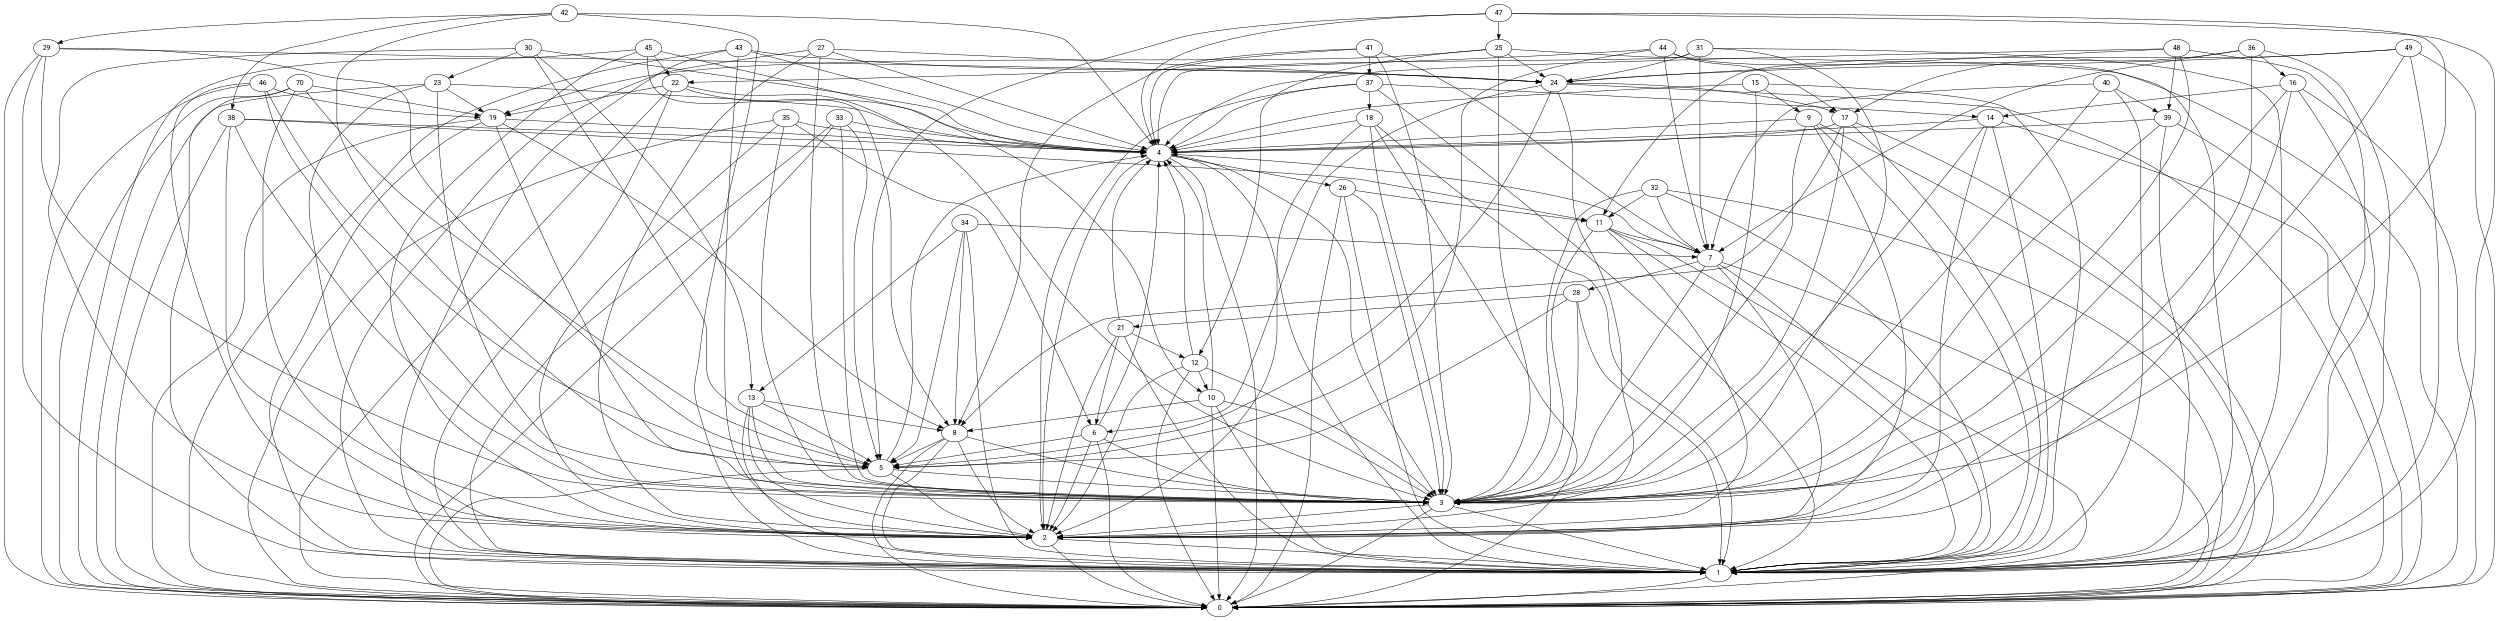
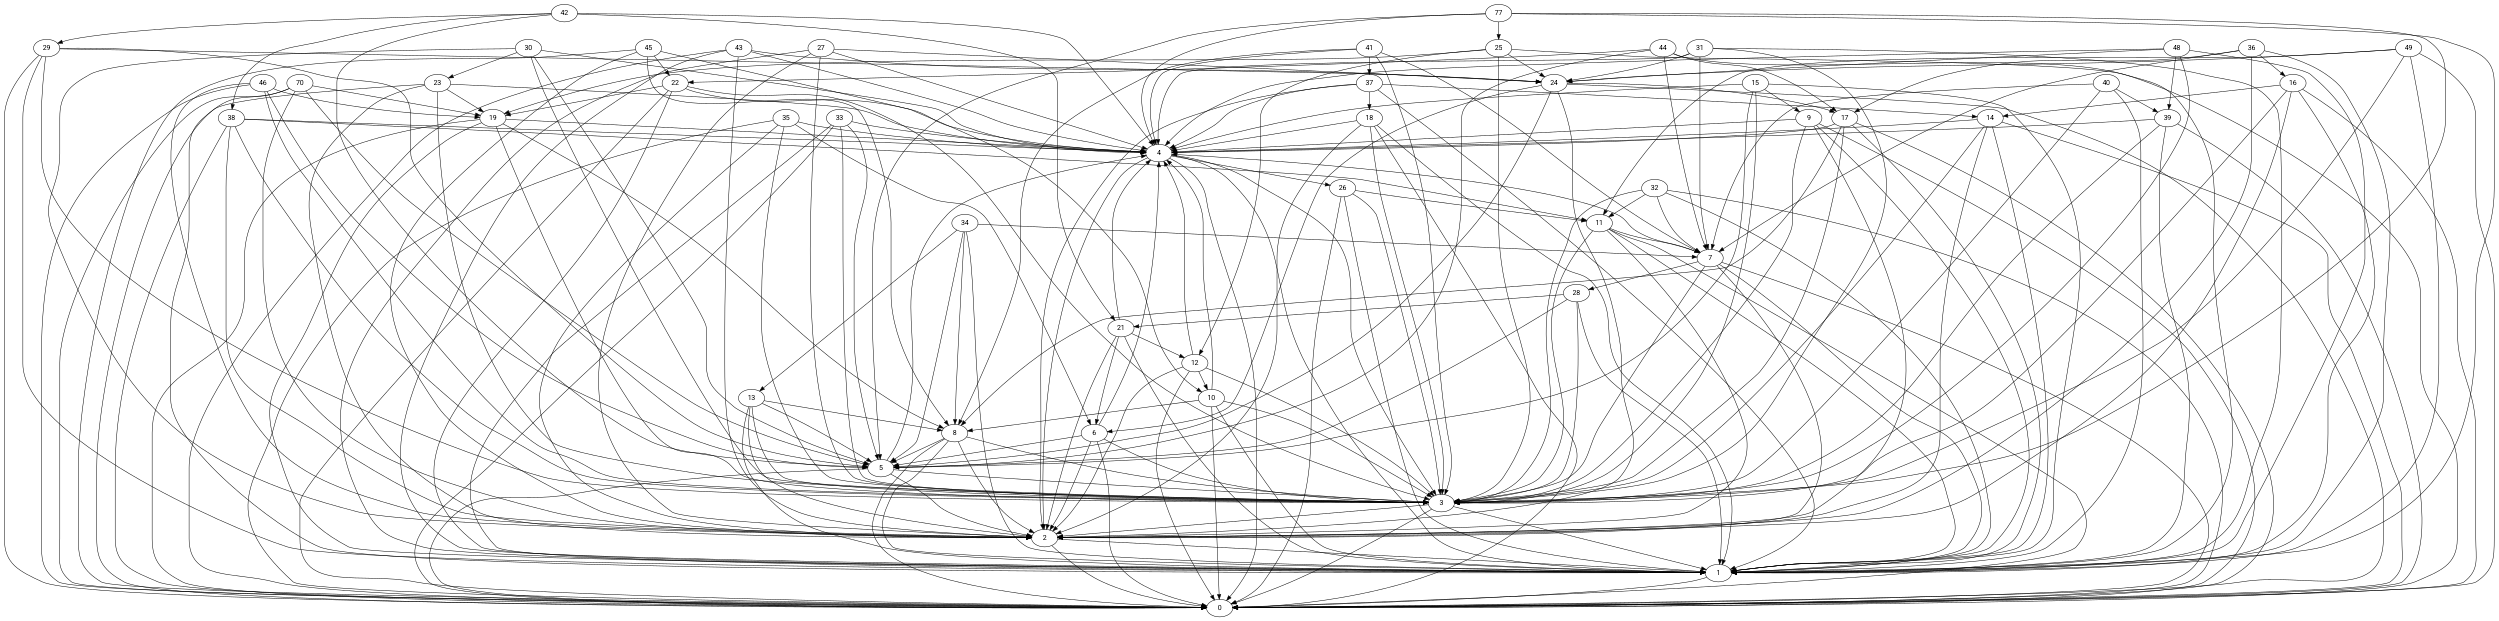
node "47": label "47" -> "77"
edge "30" -> "13": now "30" -> "3"
edge "15" -> "5": added
edge "42" -> "1": now "42" -> "21"
